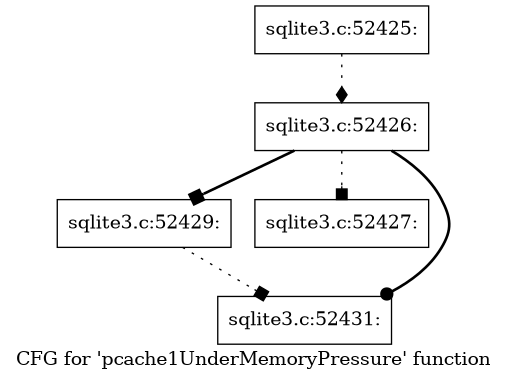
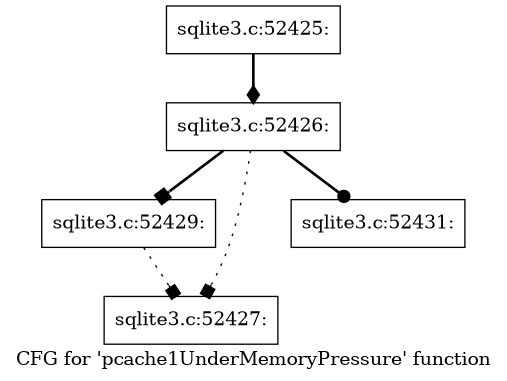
edge "sqlite3.c:52425:" -> "sqlite3.c:52426:": style dotted -> bold
edge "sqlite3.c:52429:" -> "sqlite3.c:52431:": now "sqlite3.c:52429:" -> "sqlite3.c:52427:"
